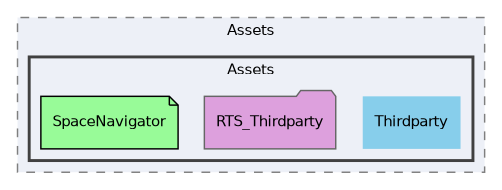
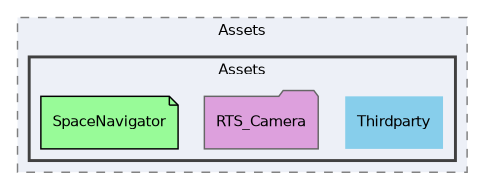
node "RTS_Thirdparty": label "RTS_Thirdparty" -> "RTS_Camera"
